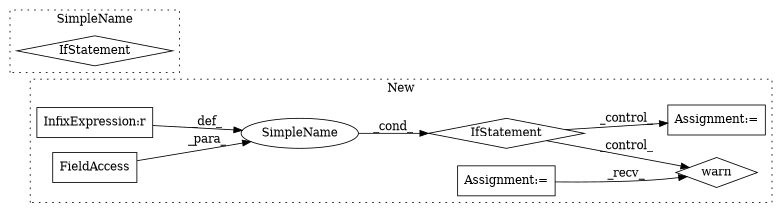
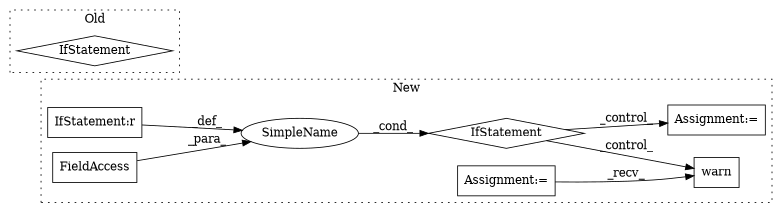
cluster "SimpleName": label "SimpleName" -> "Old"
node "InfixExpression:r": label "InfixExpression:r" -> "IfStatement:r"
node "warn": shape diamond -> box
